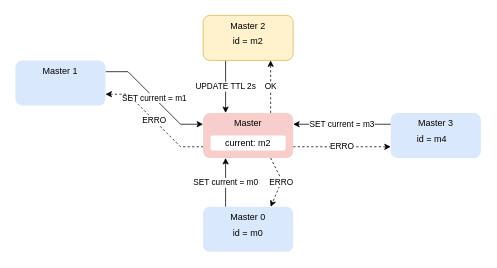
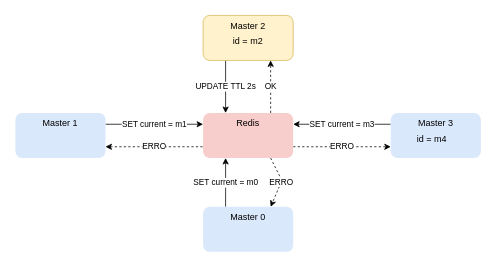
node "Master 1": moved (60, 83) -> (60, 135)
node "Master": label "Master" -> "Redis"
node "current: m2": removed
node "id = m0": removed
